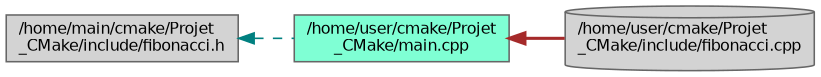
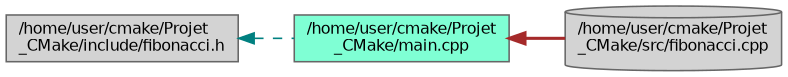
node "/home/main/cmake/Projet _CMake/include/fibonacci.h": label "/home/main/cmake/Projet _CMake/include/fibonacci.h" -> "/home/user/cmake/Projet _CMake/include/fibonacci.h"
node "/home/user/cmake/Projet _CMake/include/fibonacci.cpp": label "/home/user/cmake/Projet _CMake/include/fibonacci.cpp" -> "/home/user/cmake/Projet _CMake/src/fibonacci.cpp"
